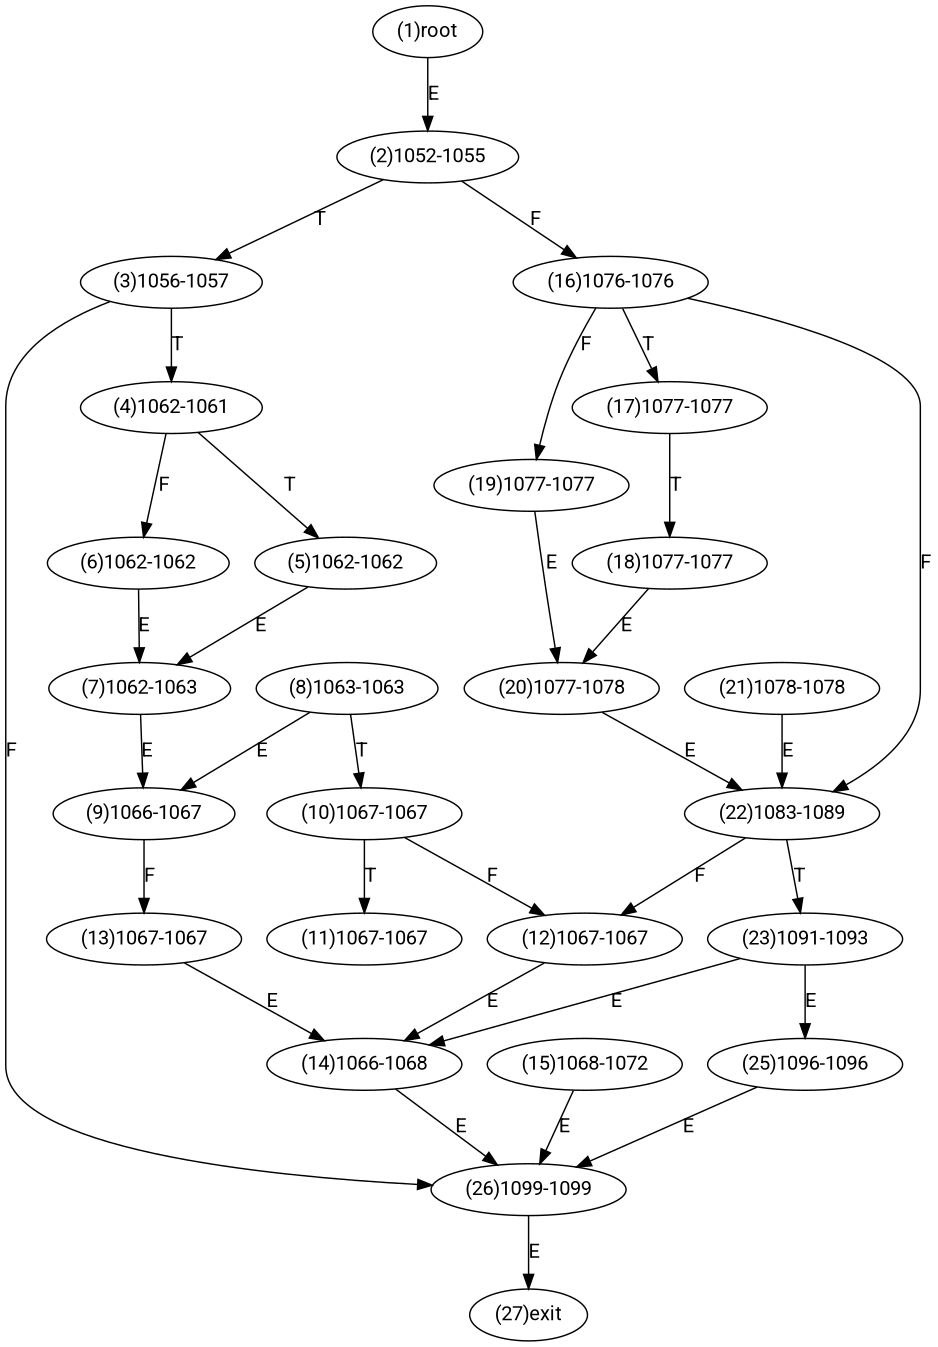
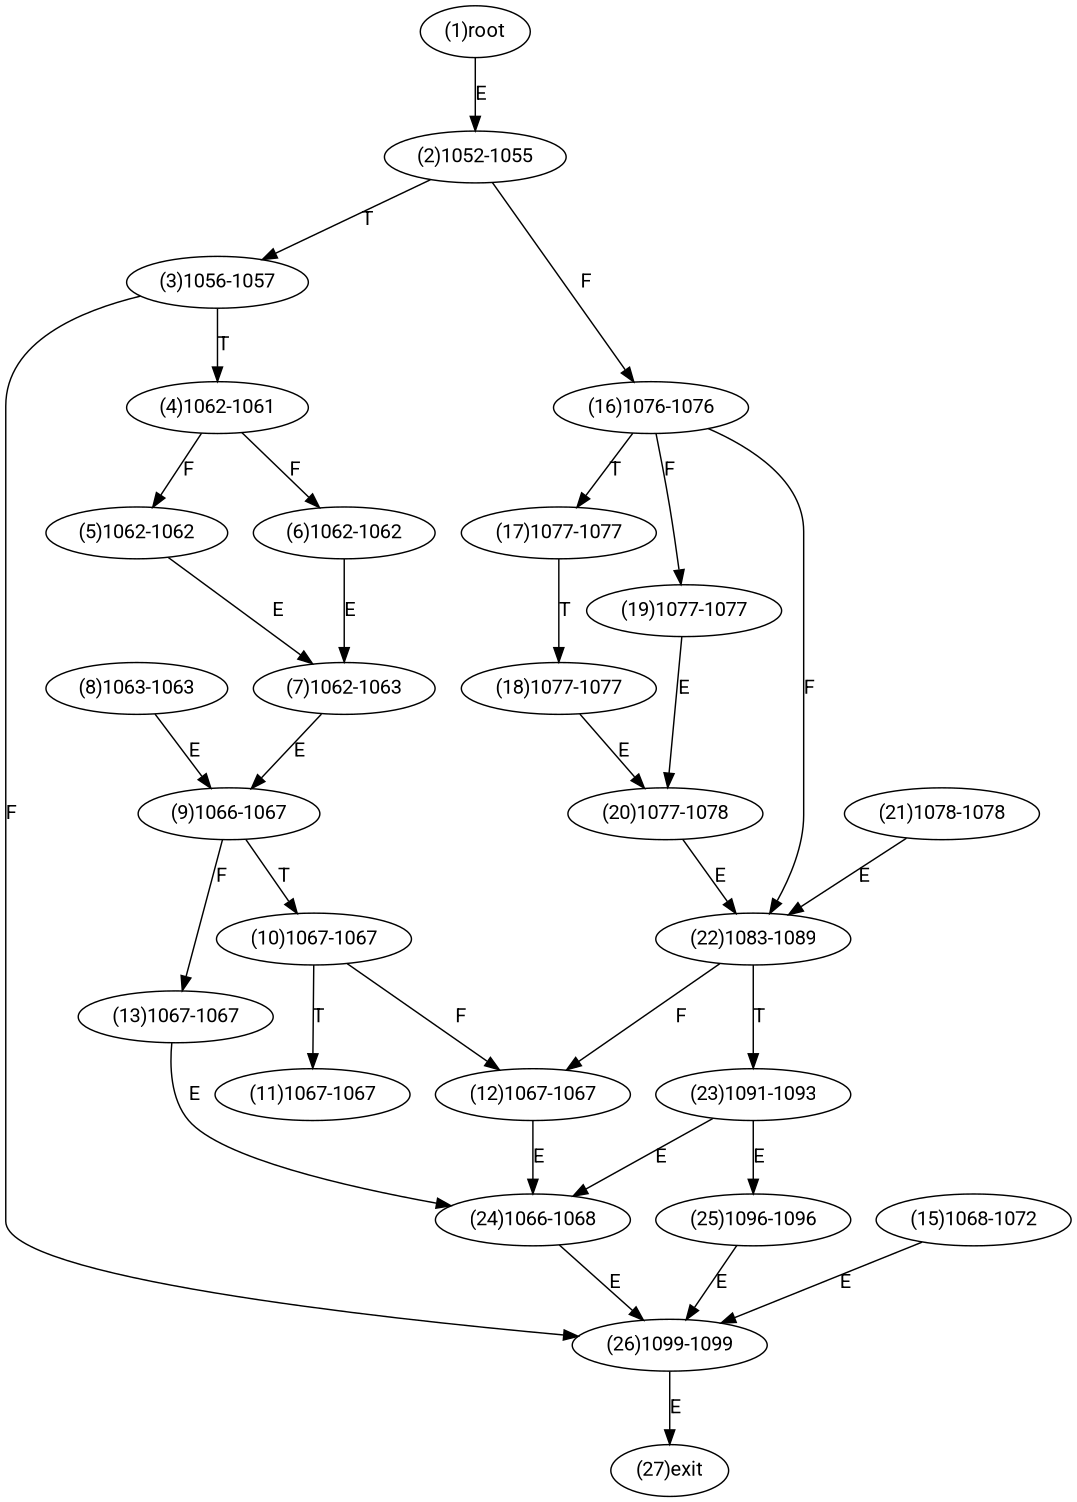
edge "(4)1062-1061" -> "(5)1062-1062": label "T" -> "F"
edge "(8)1063-1063" -> "(10)1067-1067": now "(9)1066-1067" -> "(10)1067-1067"
node "(14)1066-1068": label "(14)1066-1068" -> "(24)1066-1068"
